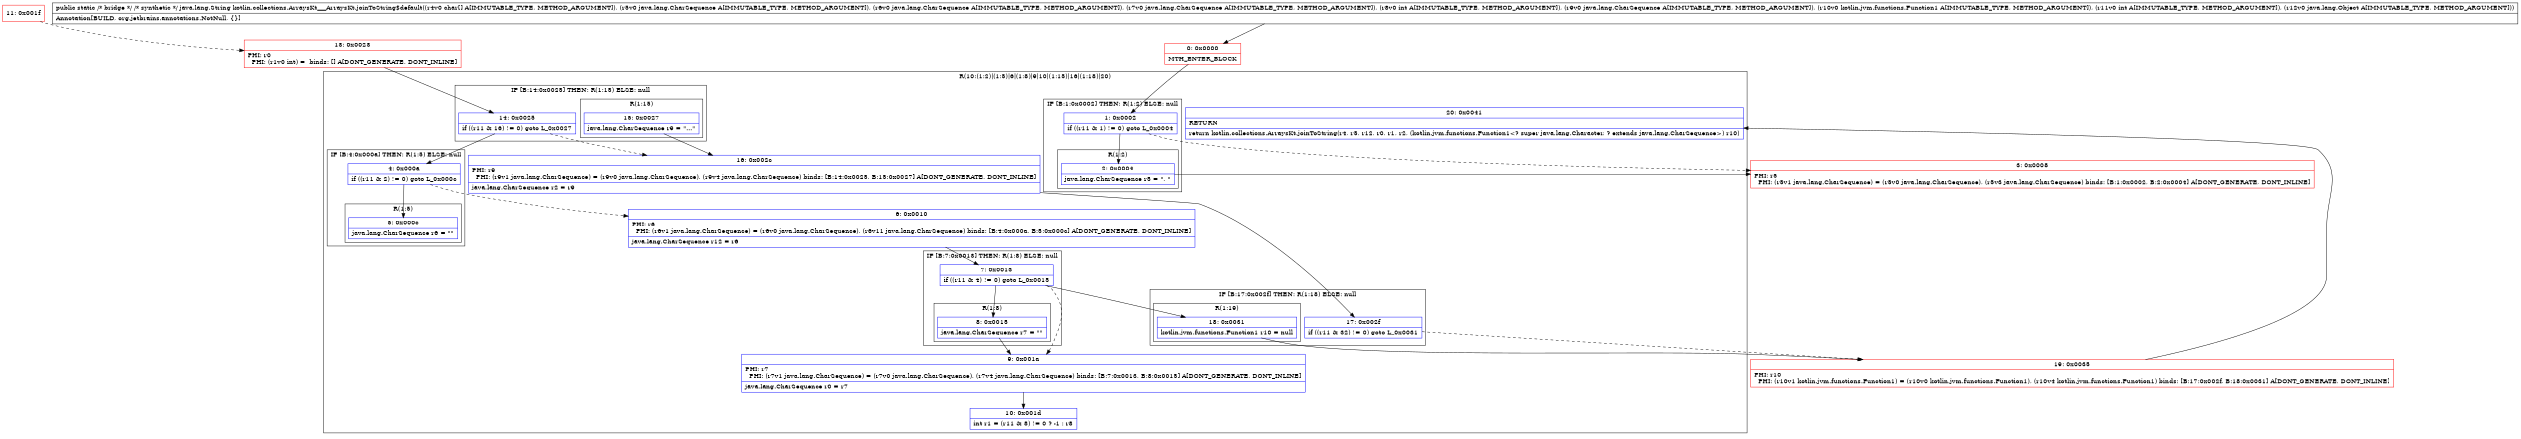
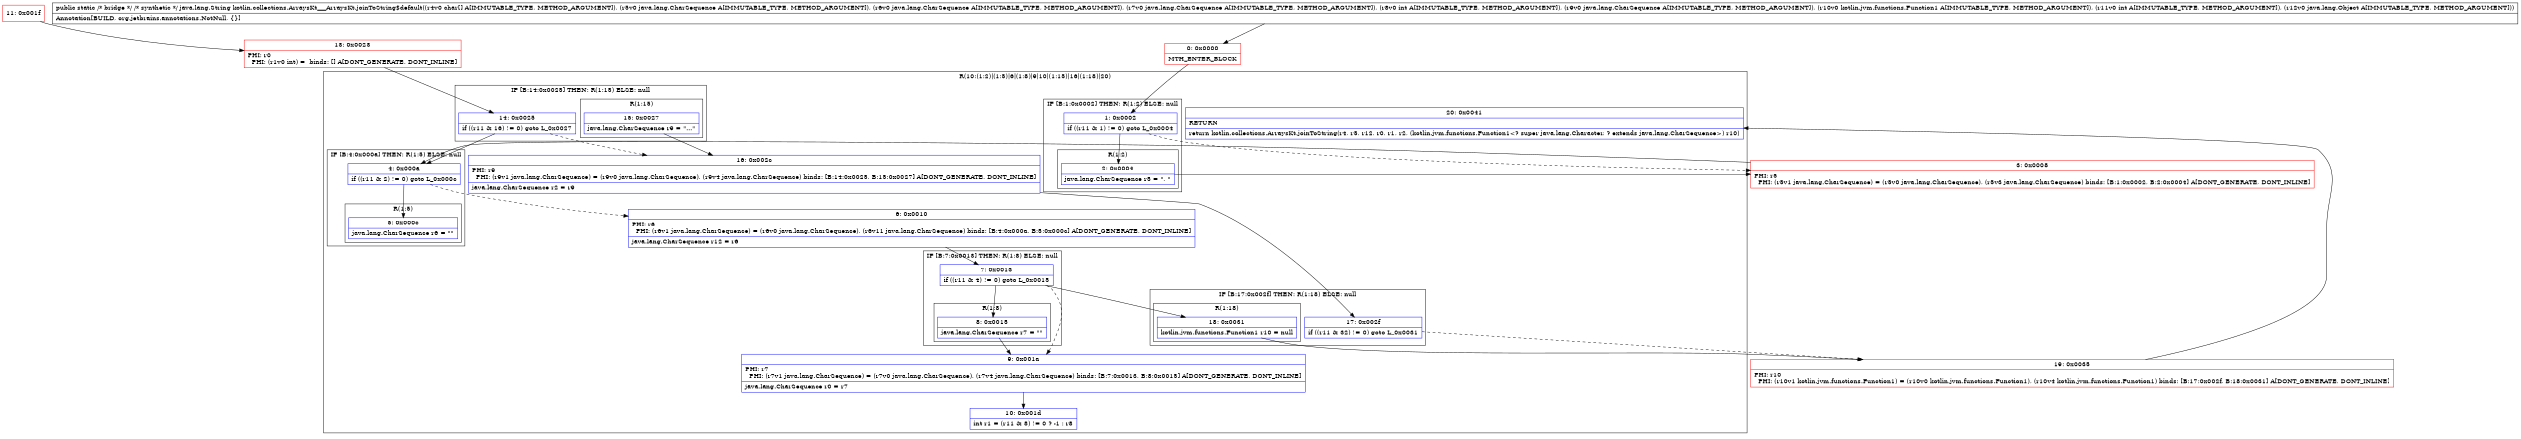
edge "11: 0x001f" -> "13: 0x0023": style dashed -> solid
edge "3: 0x0008" -> "4: 0x000a": added
cluster "R(1:19)": label "R(1:19)" -> "R(1:18)"
